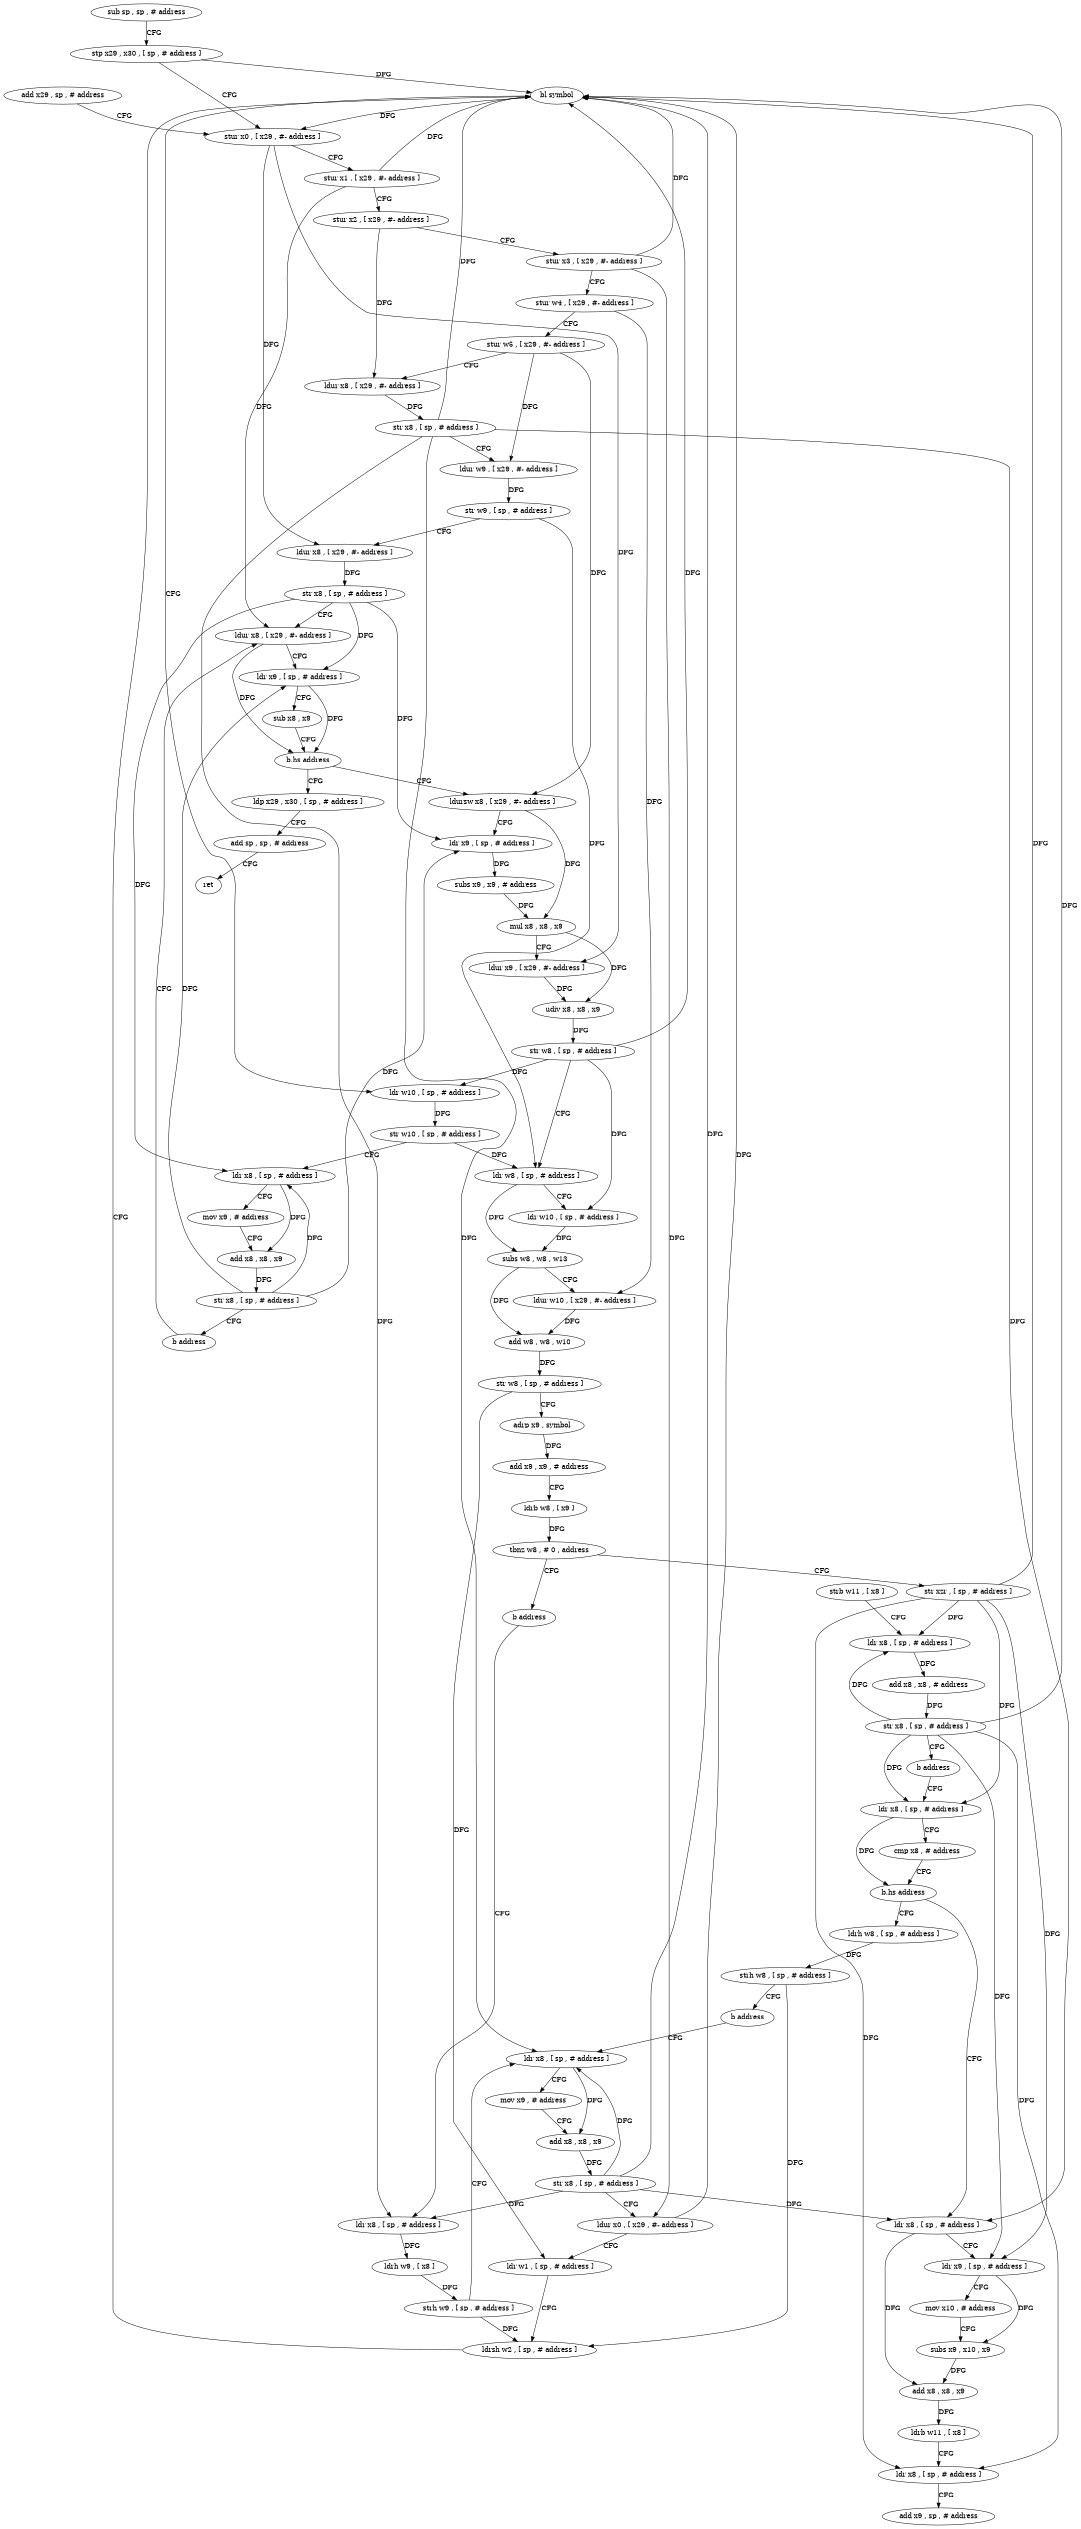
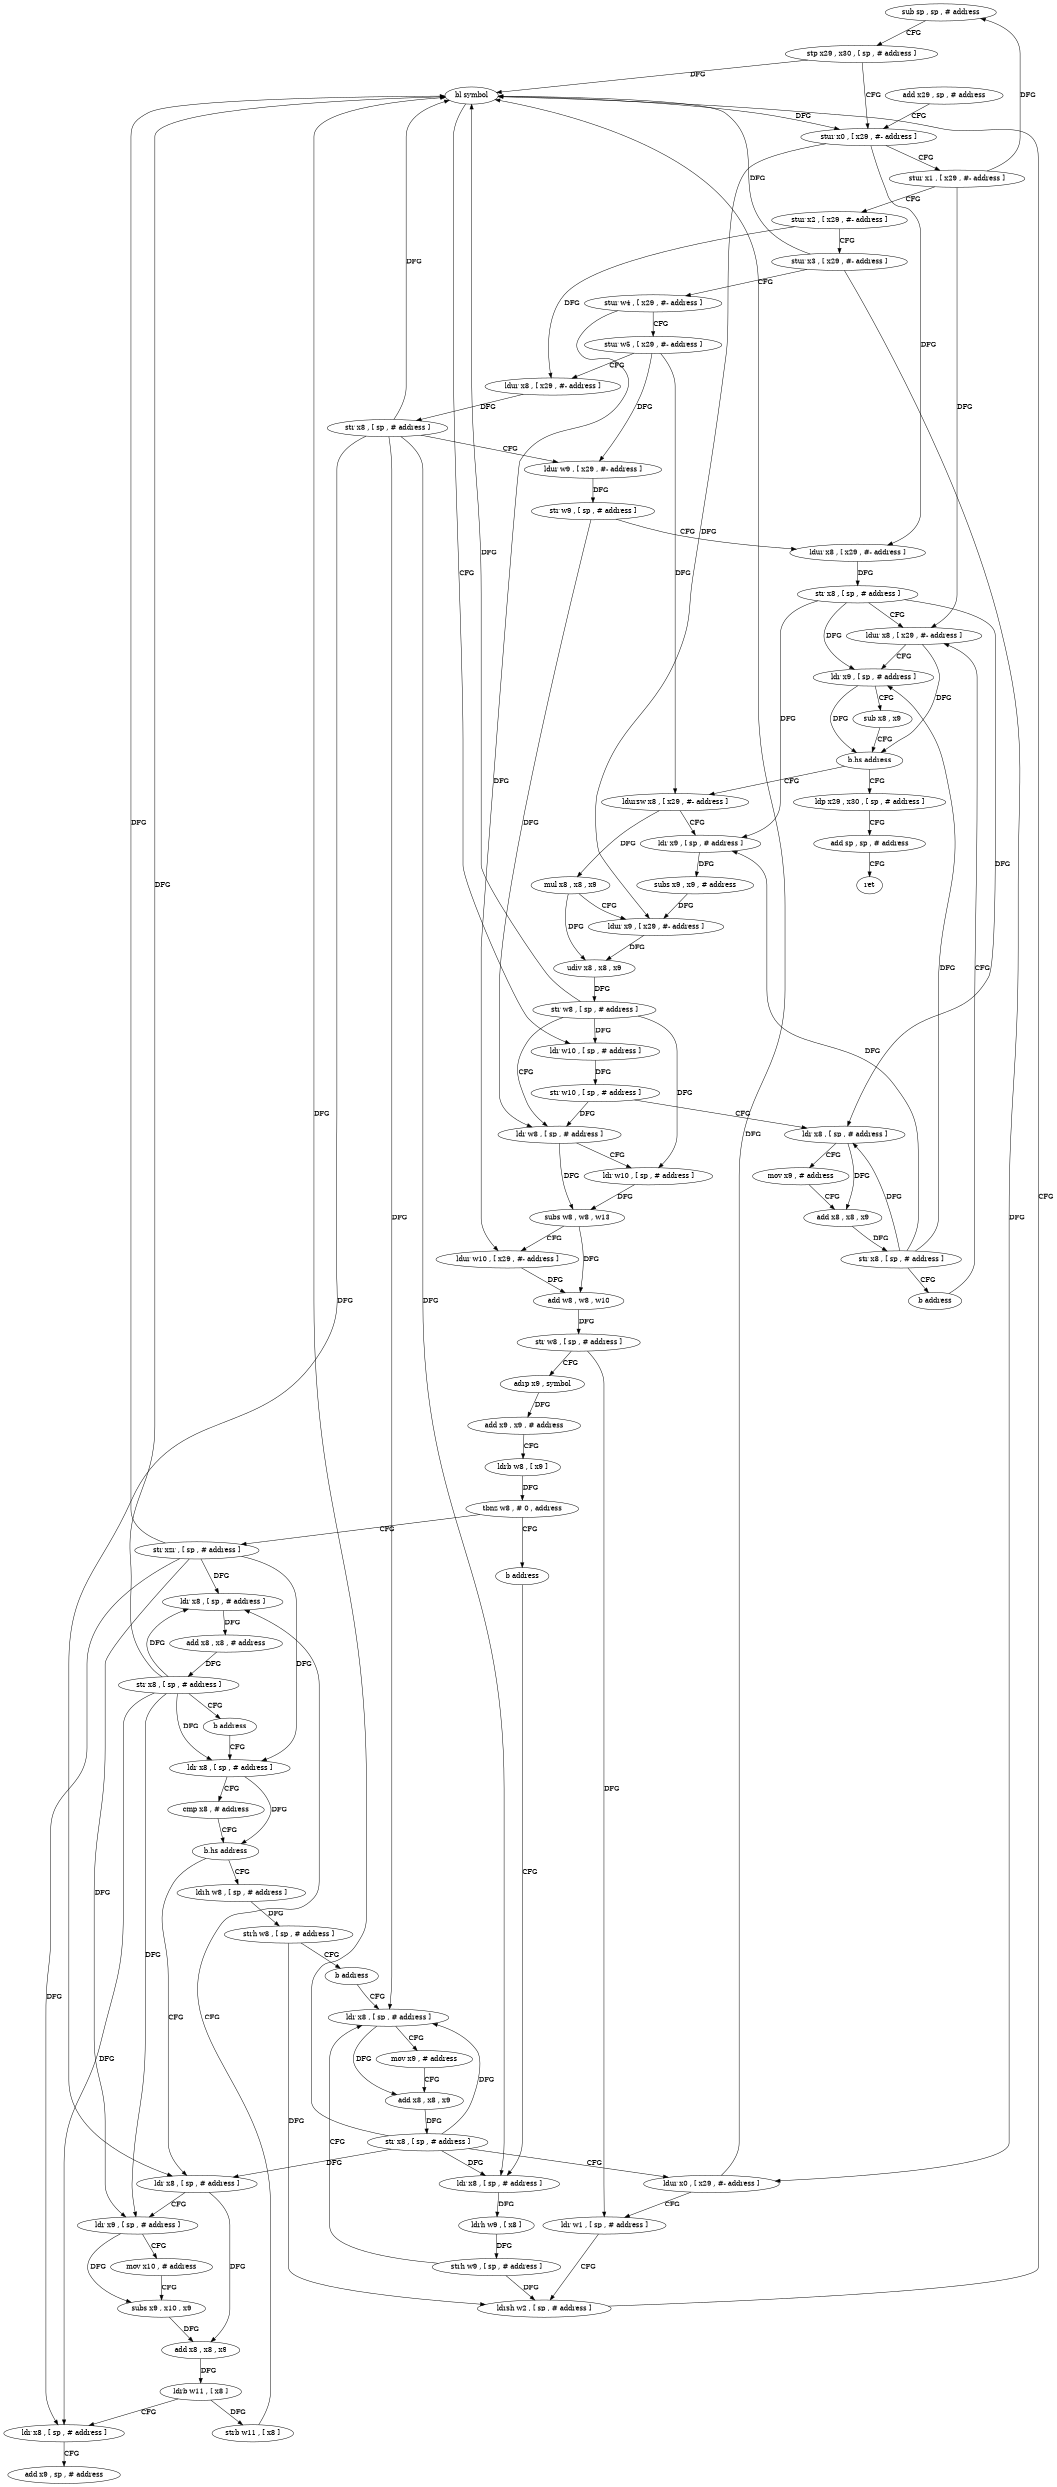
edge "stur x1 , [ x29 , #- address ]" -> "bl symbol": now "stur x1 , [ x29 , #- address ]" -> "sub sp , sp , # address"
edge "subs x9 , x9 , # address" -> "mul x8 , x8 , x9": now "subs x9 , x9 , # address" -> "ldur x9 , [ x29 , #- address ]"
edge "ldrb w11 , [ x8 ]" -> "strb w11 , [ x8 ]": added, label "DFG"
